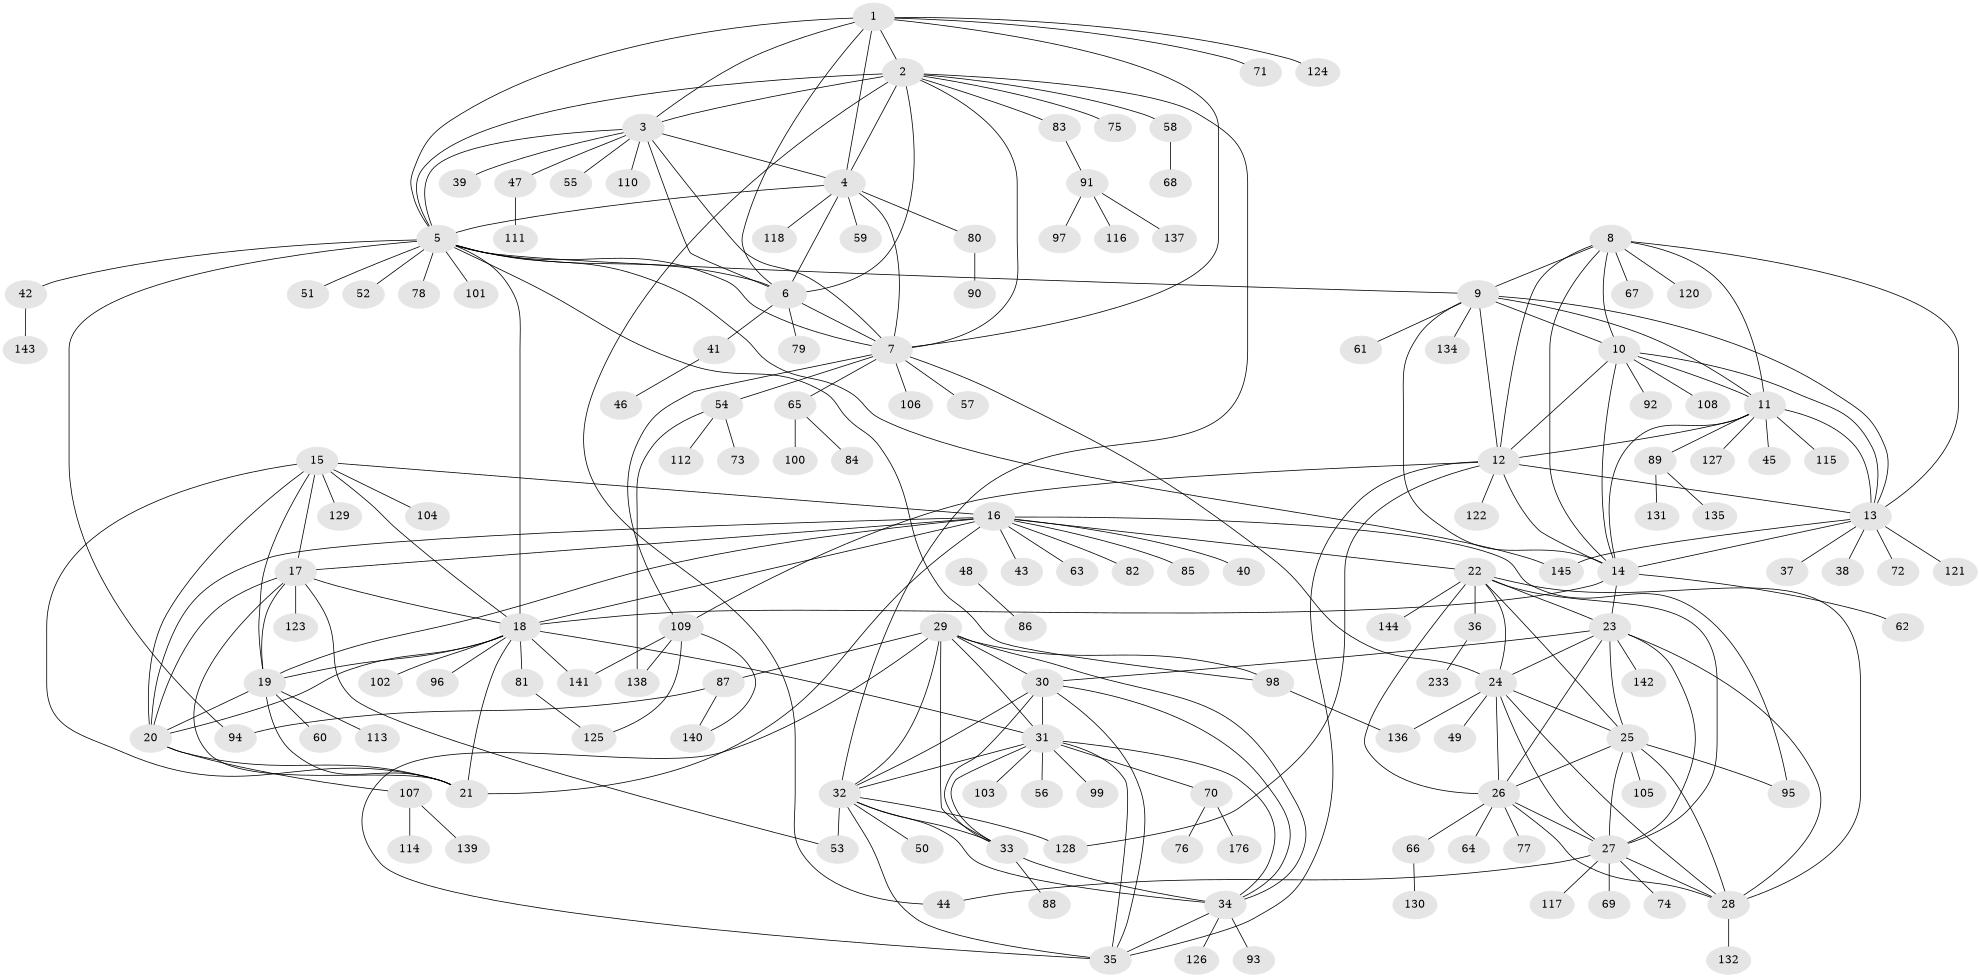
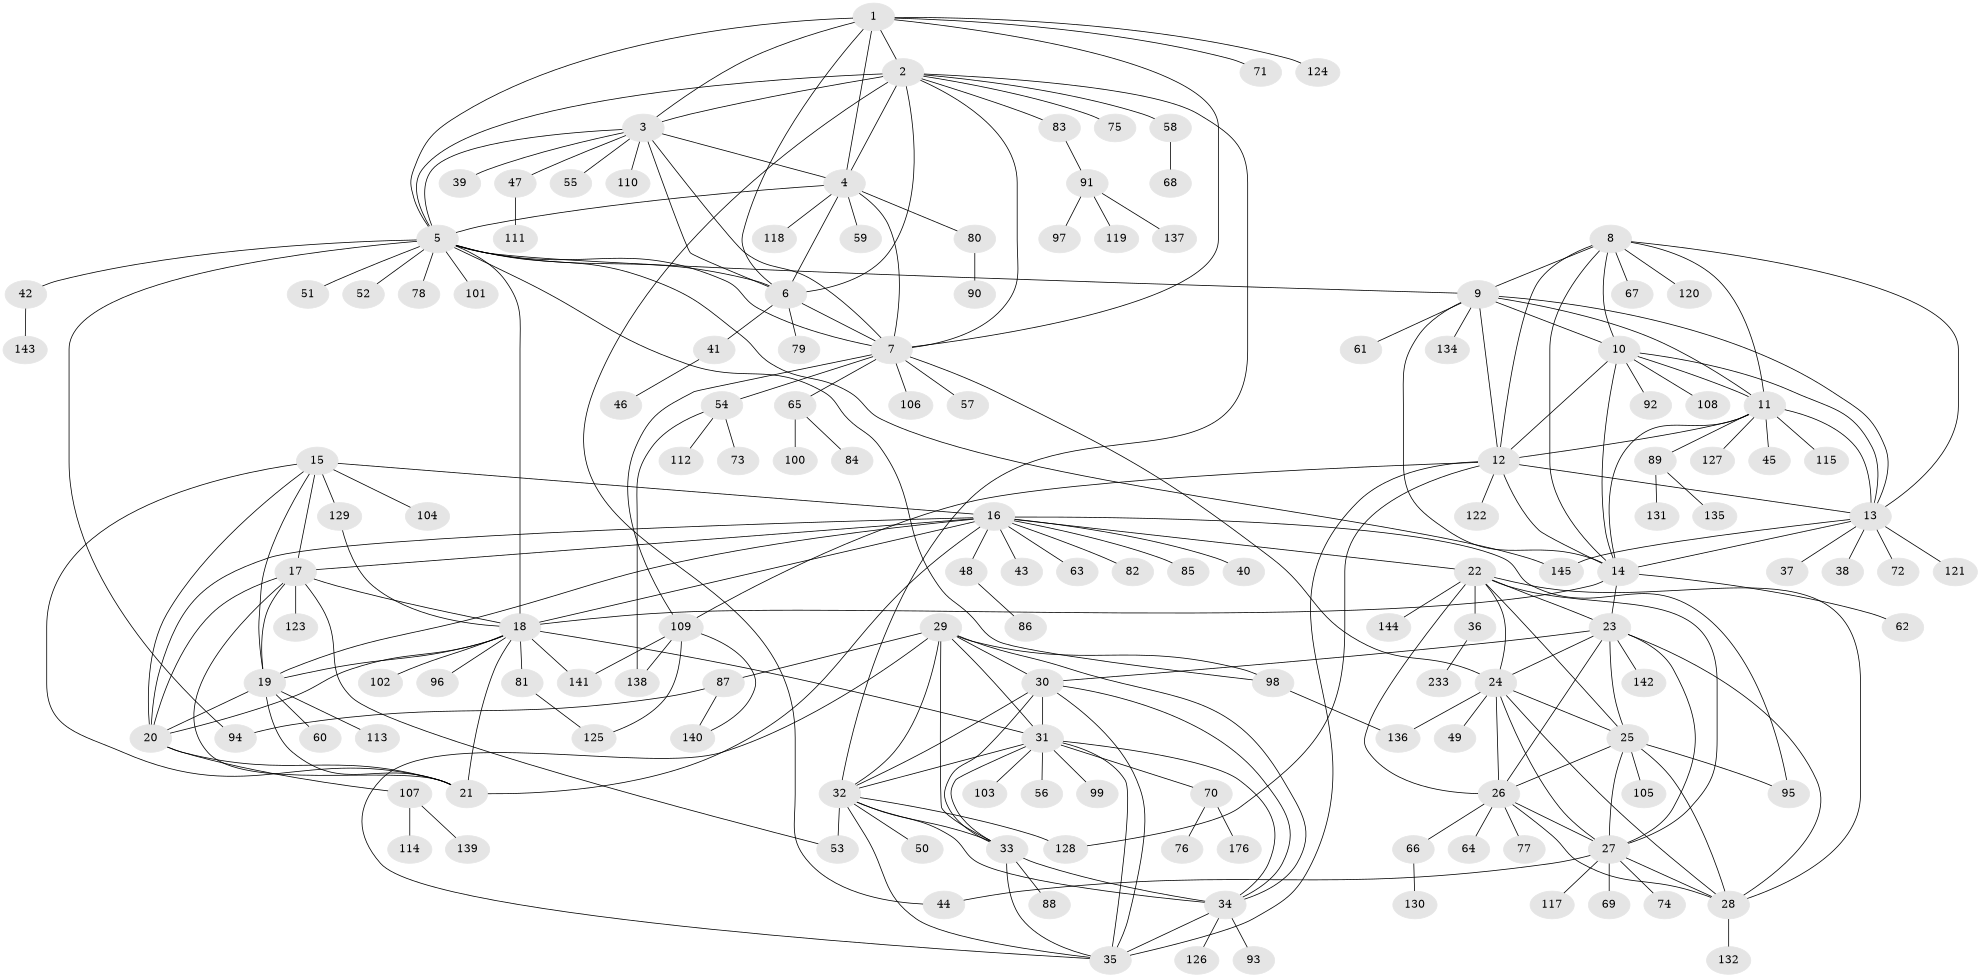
node "116": label "116" -> "119"
edge "16" -- "48": added
edge "15" -- "18": now "129" -- "18"
edge "33" -- "35": added
